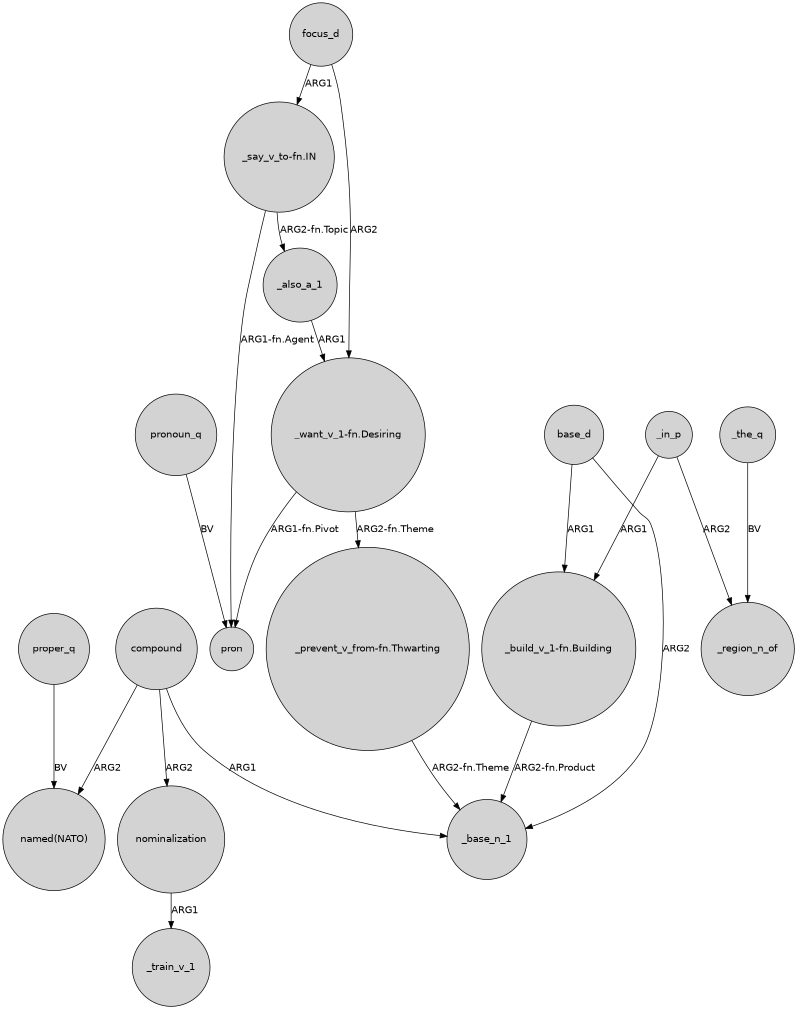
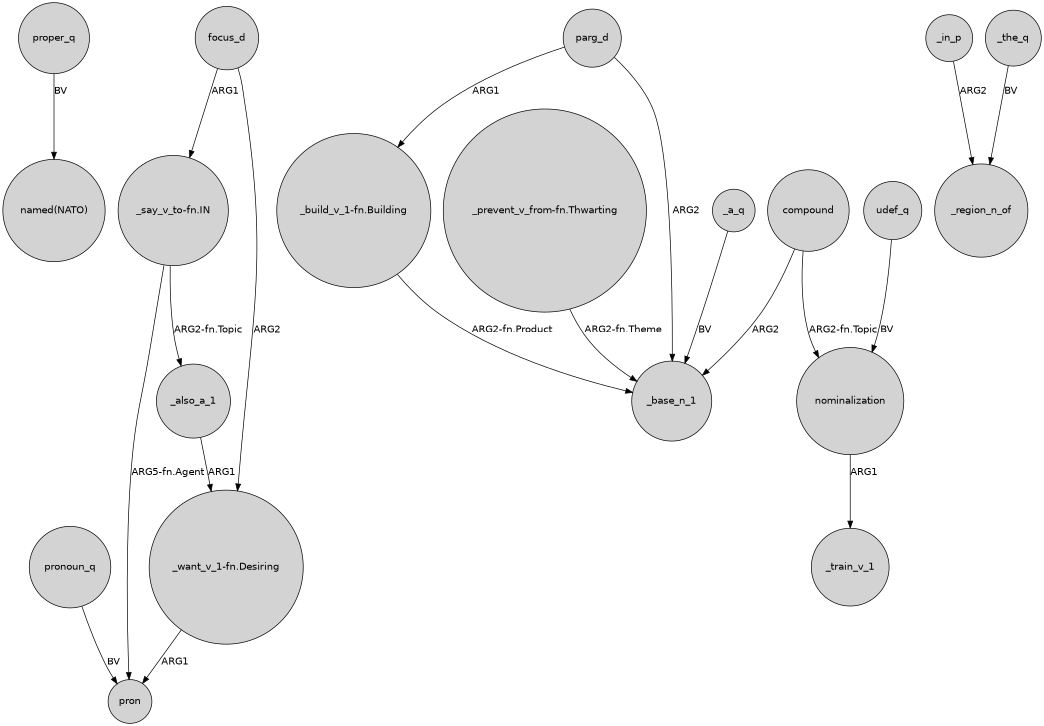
node "_a_q": added
node "udef_q": added
edge "_say_v_to-fn.IN" -> "pron": label "ARG1-fn.Agent" -> "ARG5-fn.Agent"
node "base_d": label "base_d" -> "parg_d"
edge "_in_p" -> "_build_v_1-fn.Building": removed, label "ARG1"
edge "_want_v_1-fn.Desiring" -> "_prevent_v_from-fn.Thwarting": removed, label "ARG2-fn.Theme"
edge "_want_v_1-fn.Desiring" -> "pron": label "ARG1-fn.Pivot" -> "ARG1"
edge "compound" -> "named(NATO)": removed, label "ARG2"
edge "compound" -> "nominalization": label "ARG2" -> "ARG2-fn.Topic"
edge "compound" -> "_base_n_1": label "ARG1" -> "ARG2"
